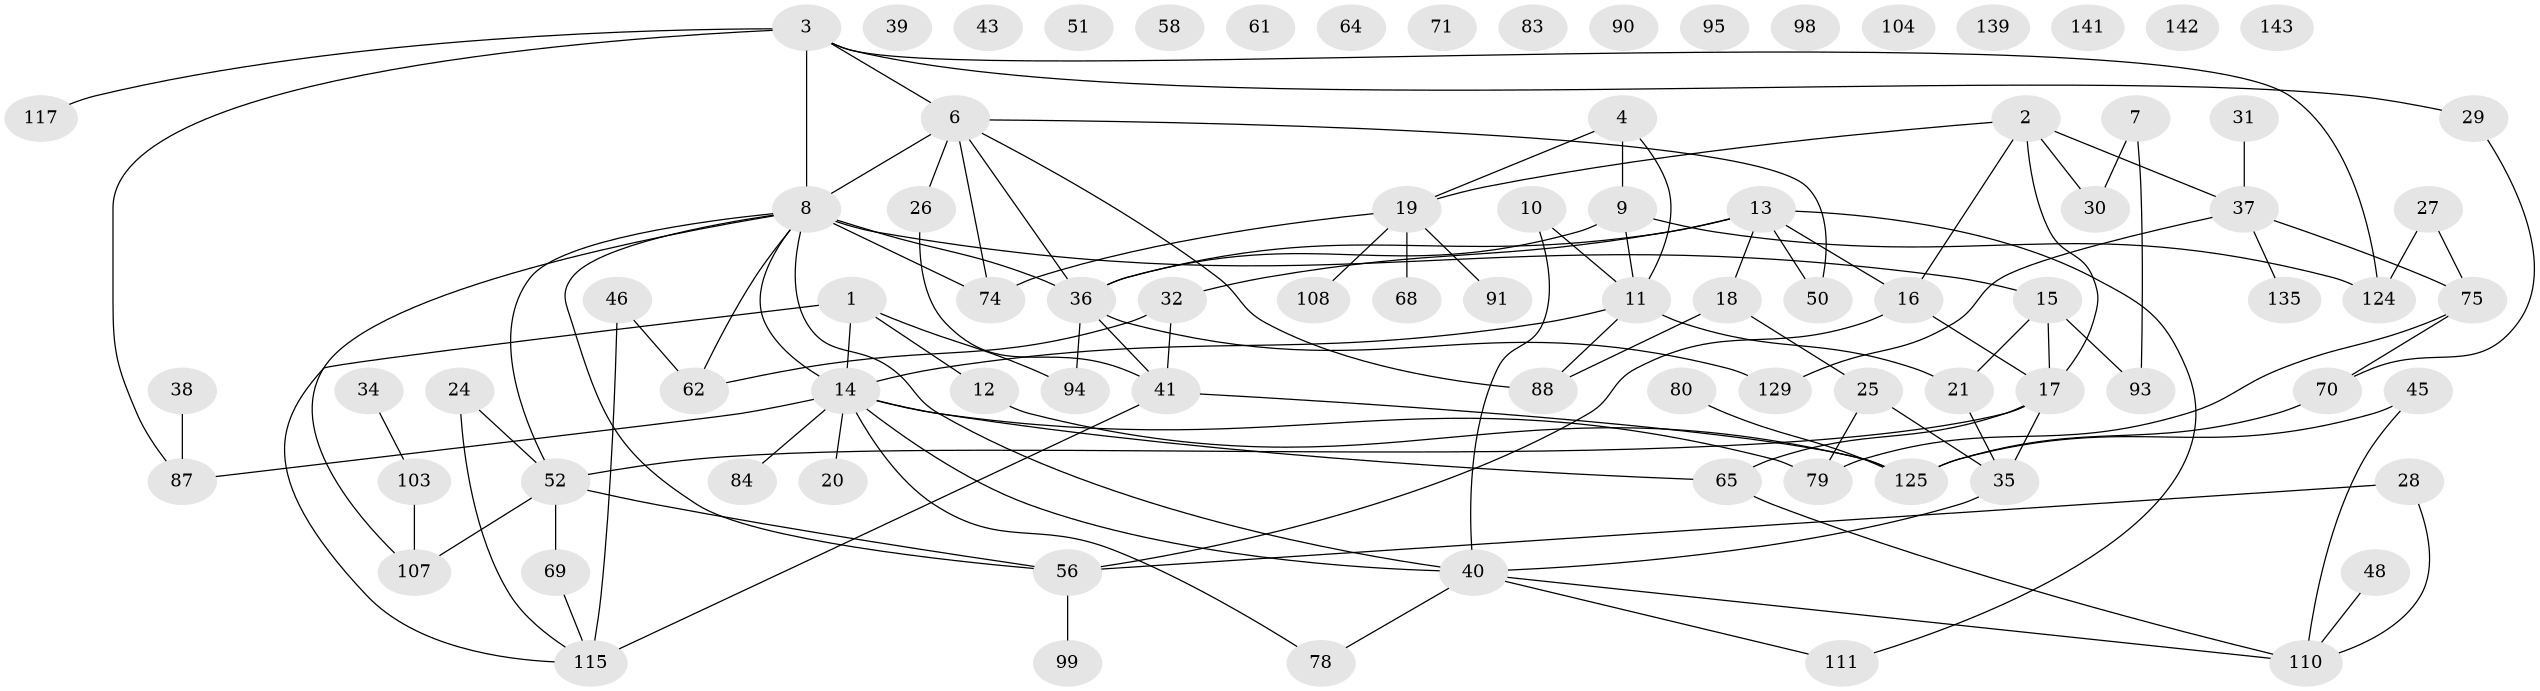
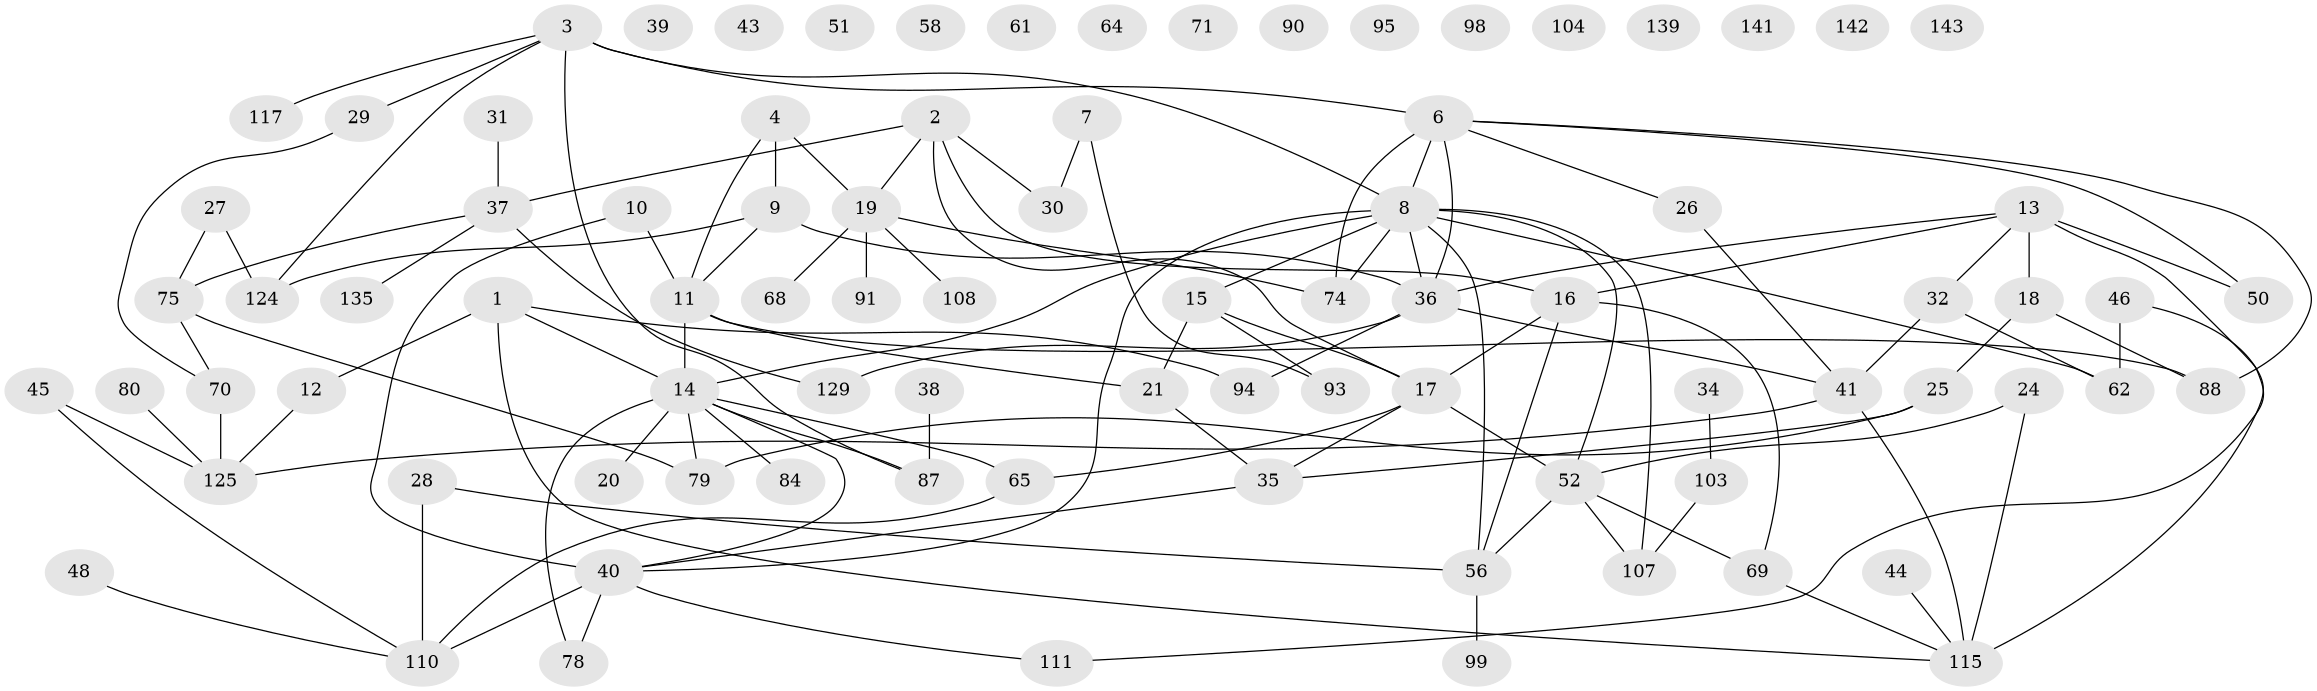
node "83": removed
edge "16" -- "69": added
node "44": added
